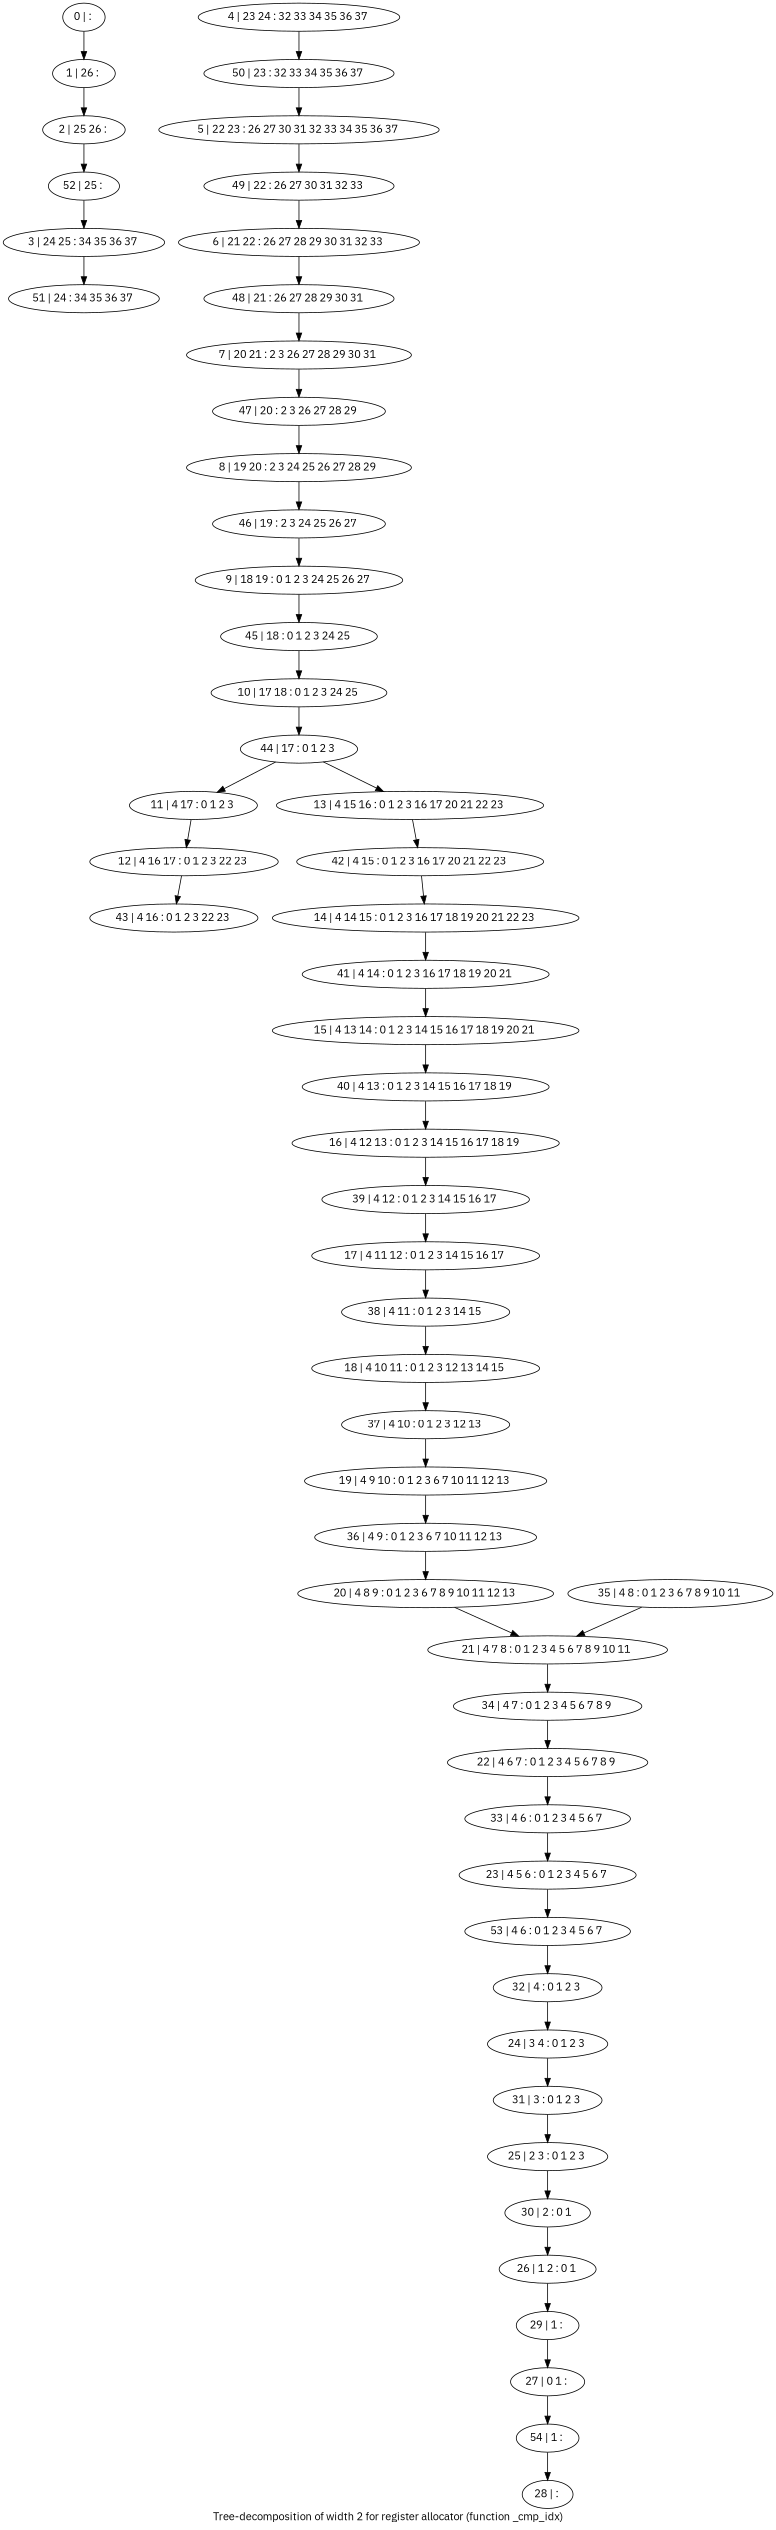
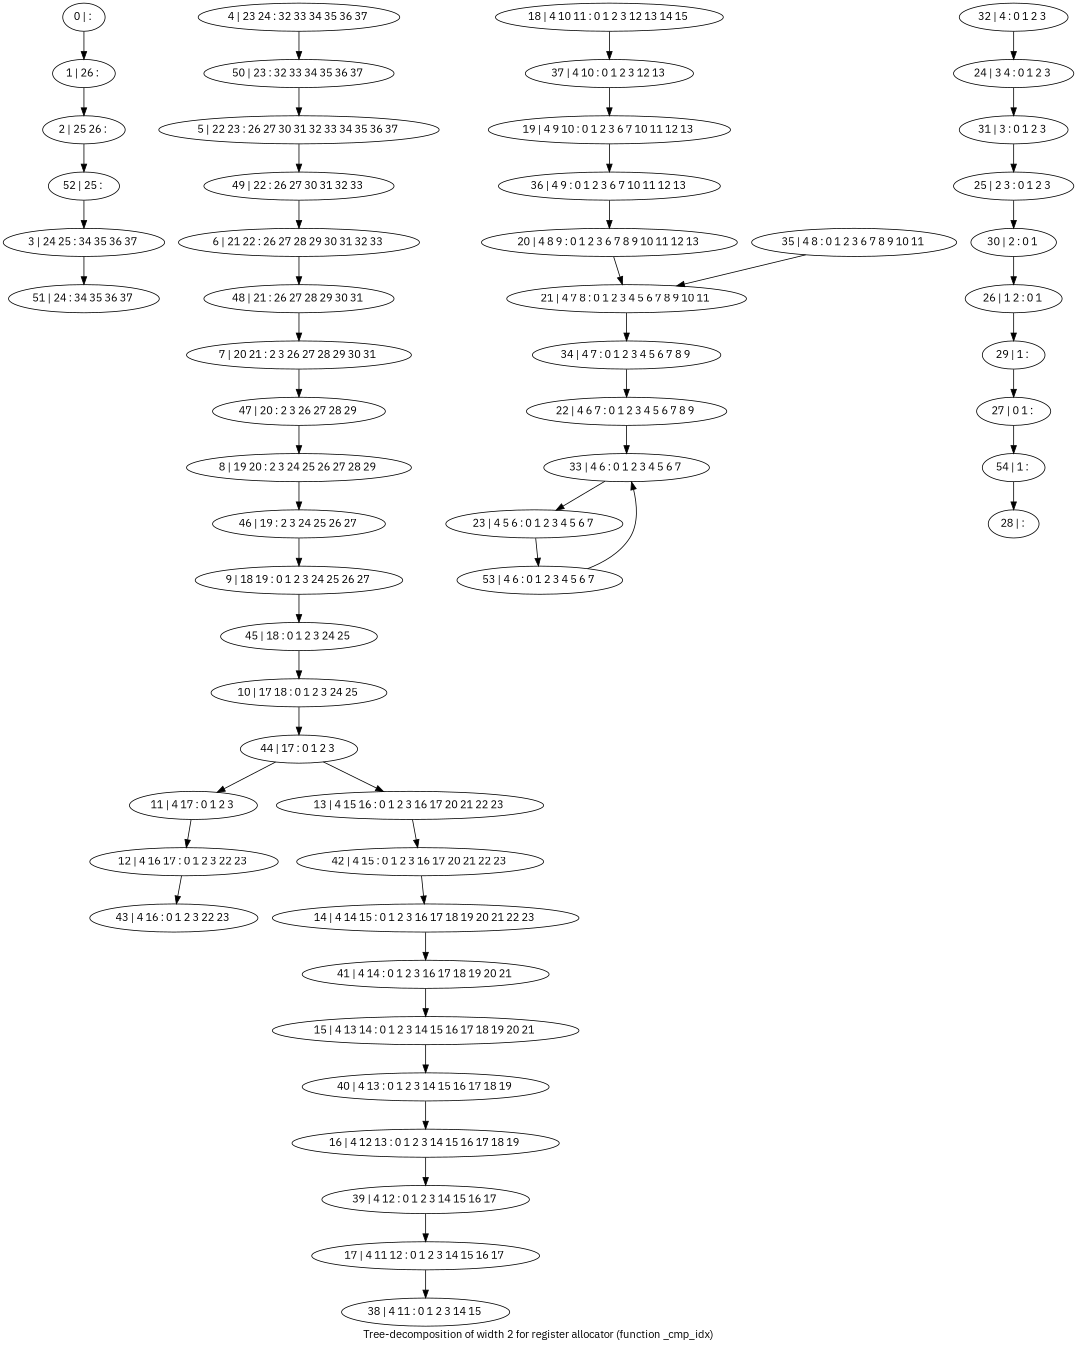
edge "38 | 4 11 : 0 1 2 3 14 15" -> "18 | 4 10 11 : 0 1 2 3 12 13 14 15": removed
edge "53 | 4 6 : 0 1 2 3 4 5 6 7" -> "32 | 4 : 0 1 2 3": now "53 | 4 6 : 0 1 2 3 4 5 6 7" -> "33 | 4 6 : 0 1 2 3 4 5 6 7"
